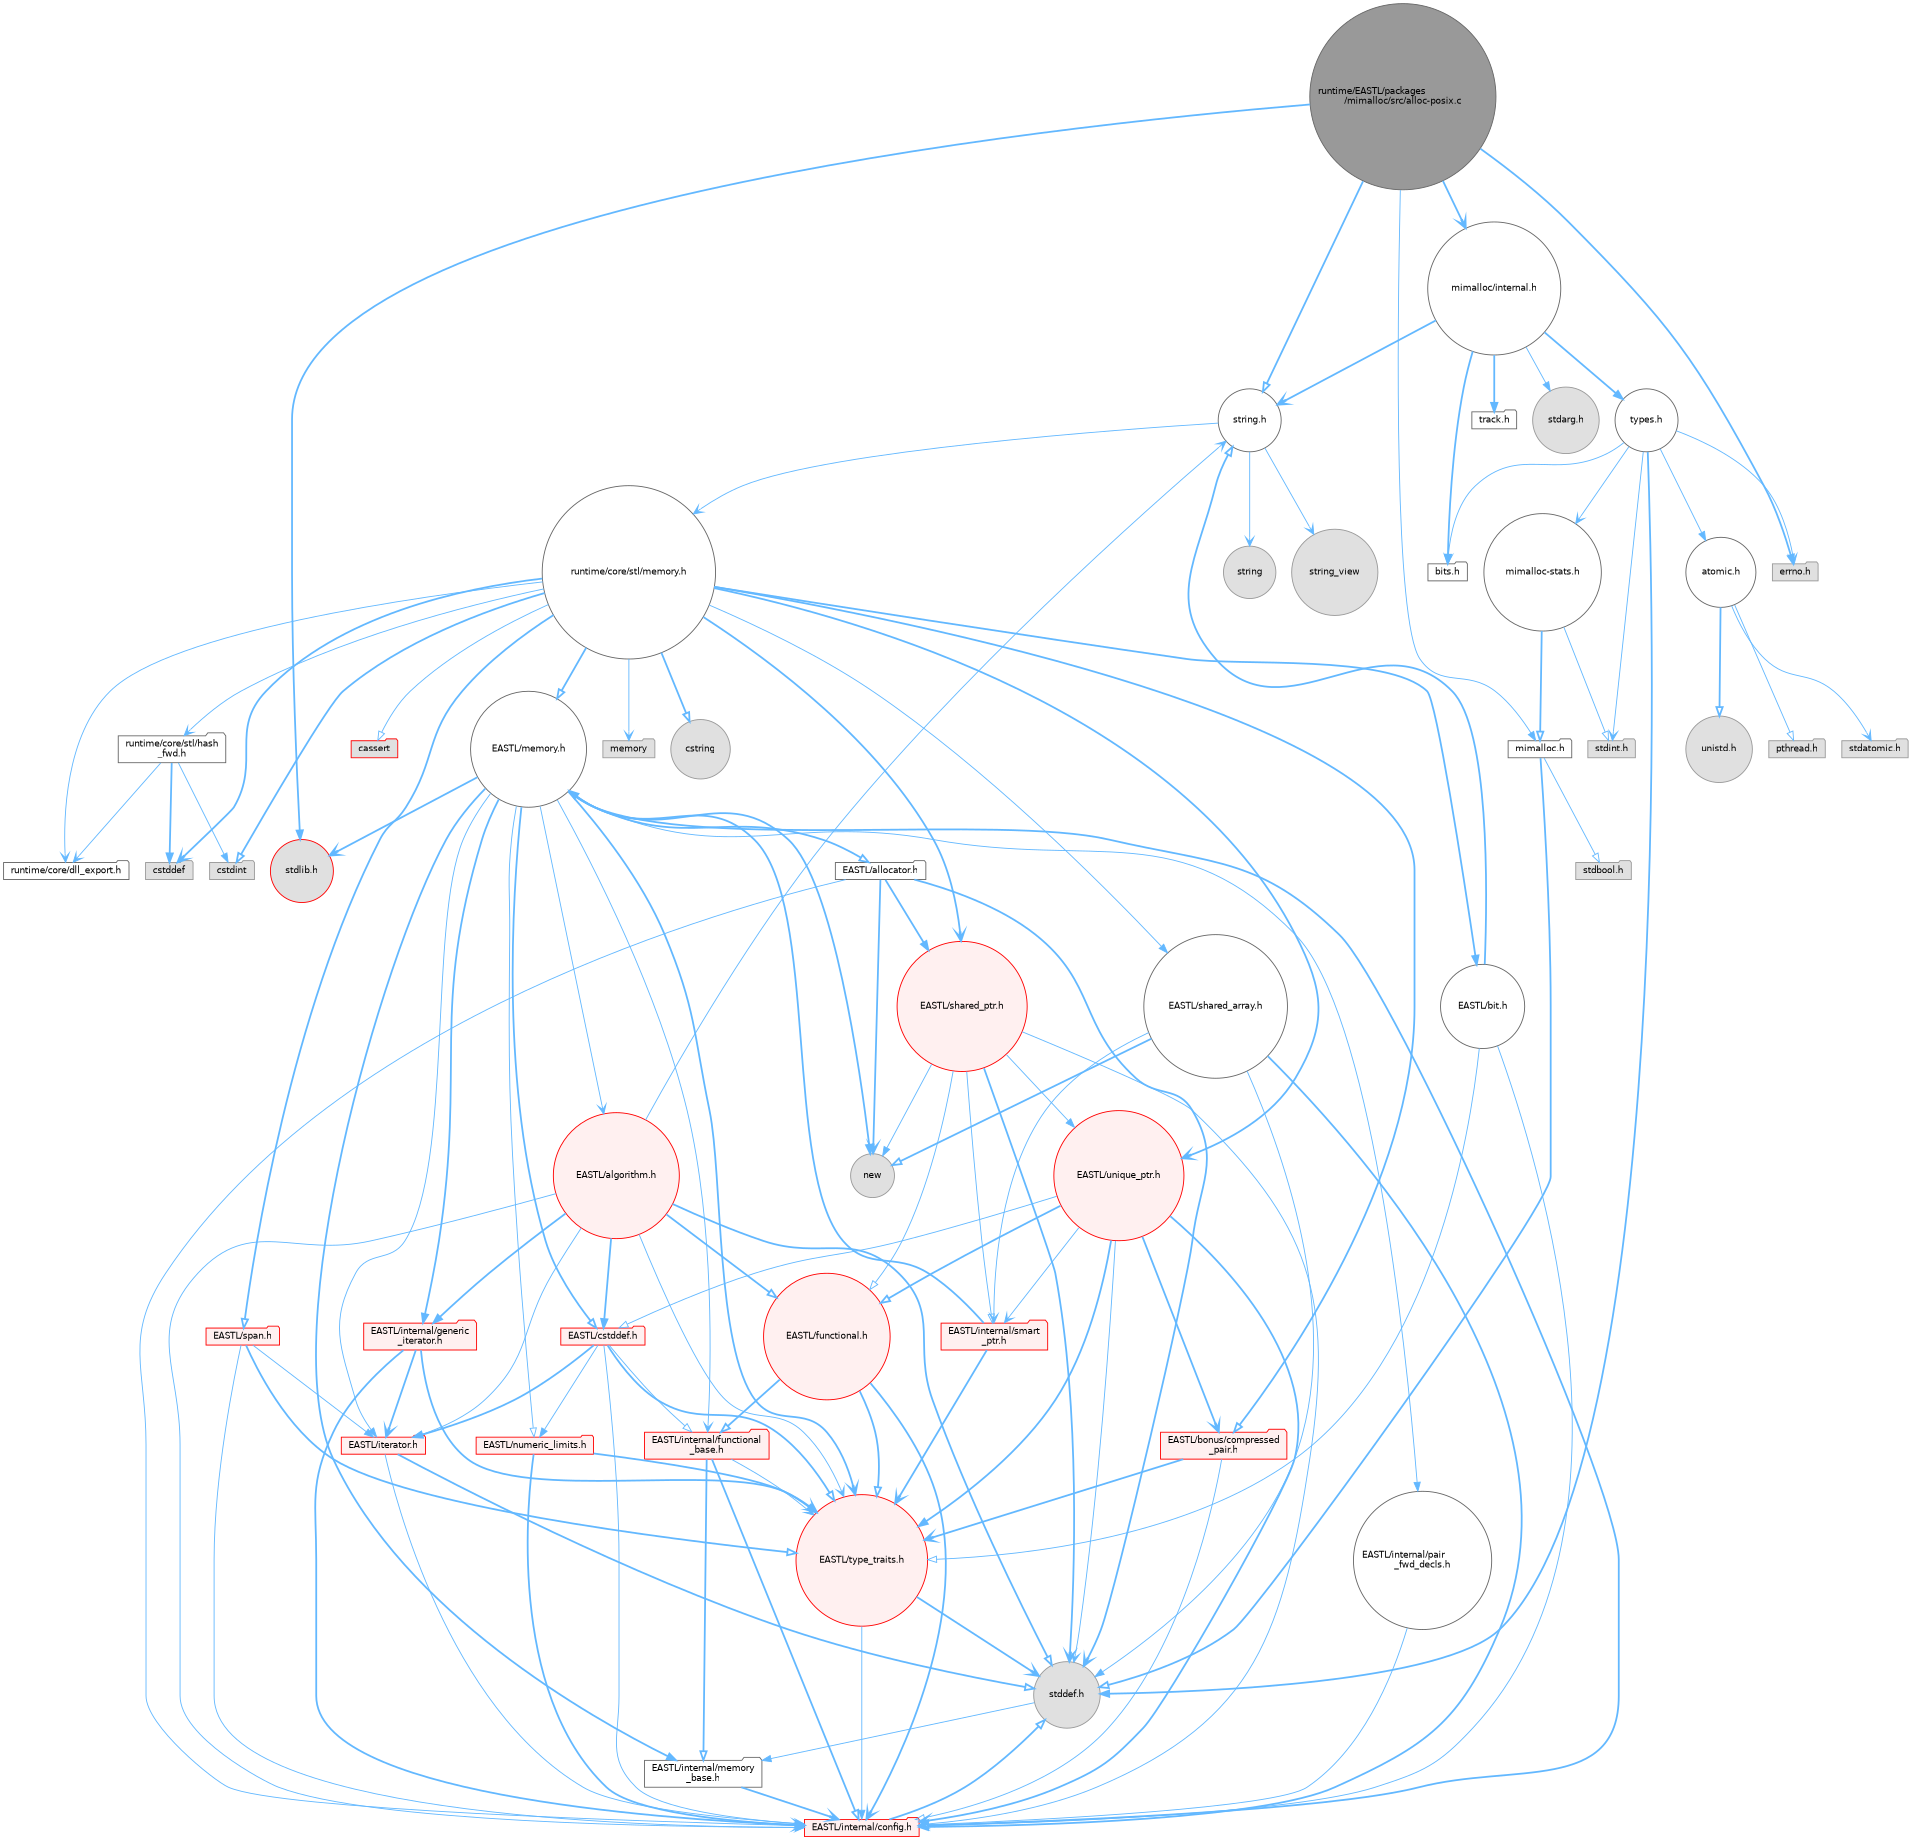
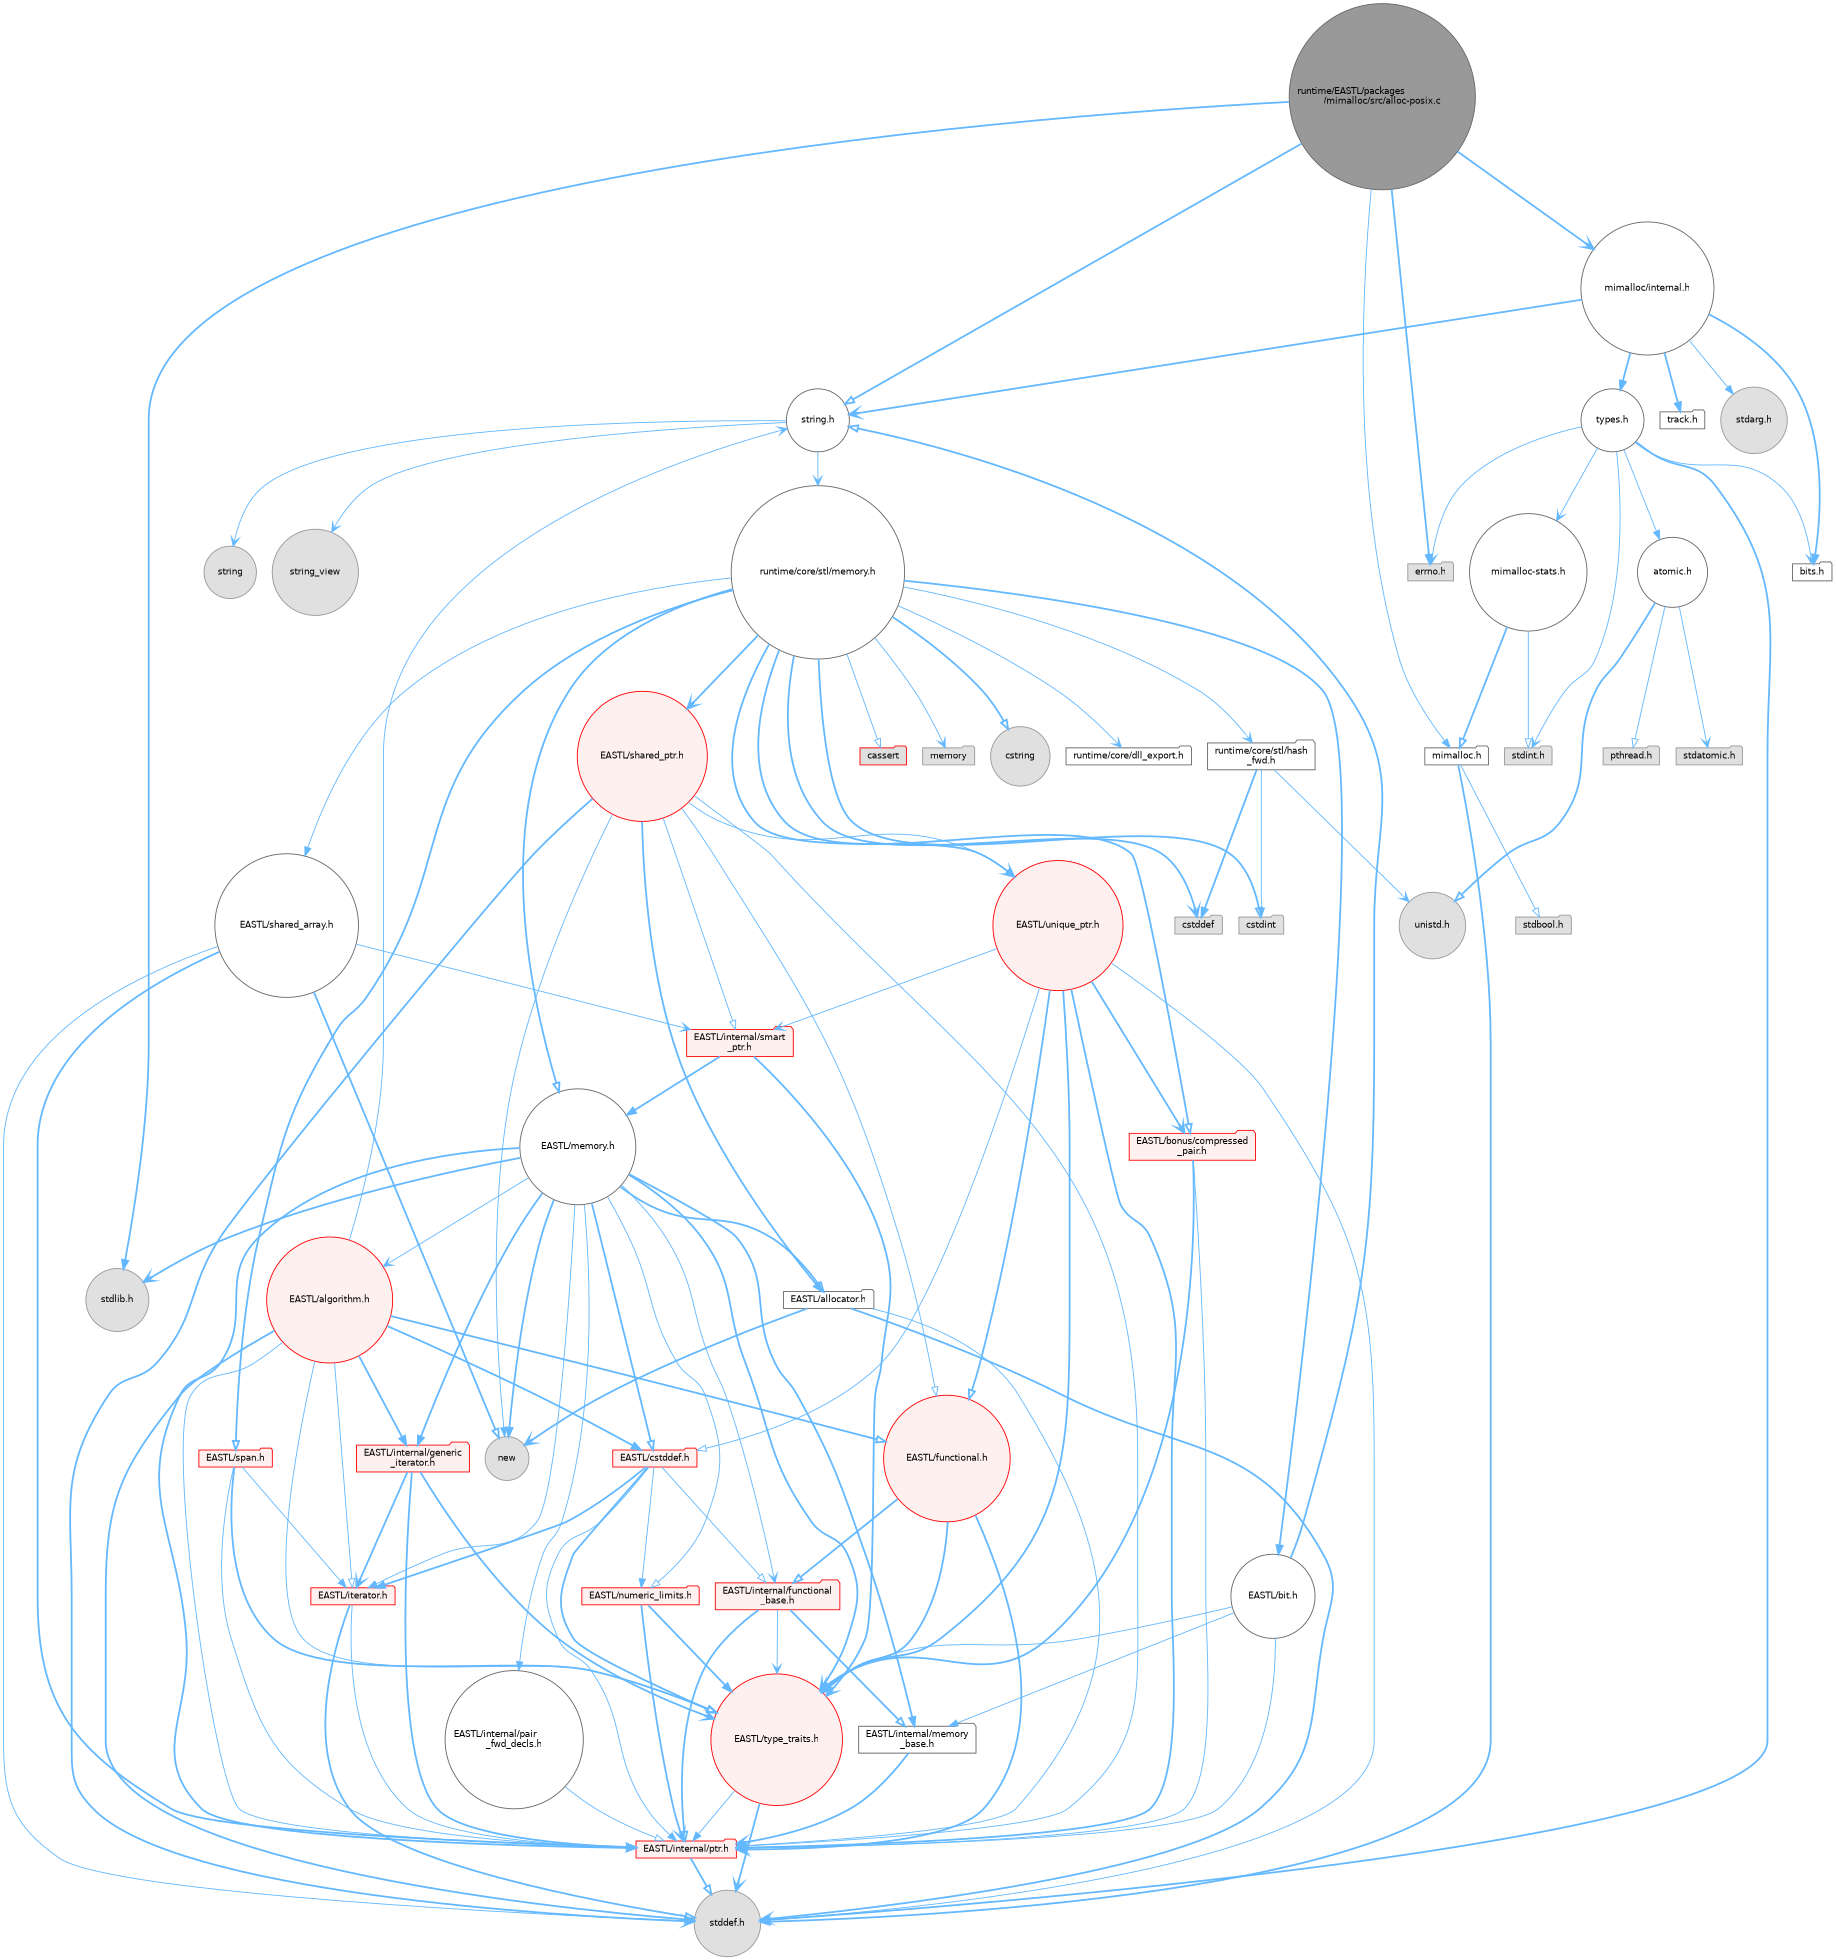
edge "runtime/core/stl/hash _fwd.h" -> "runtime/core/dll_export.h": now "runtime/core/stl/hash _fwd.h" -> "unistd.h"
node "stdlib.h": color red -> grey60
edge "EASTL/allocator.h" -> "EASTL/shared_ptr.h": reversed
edge "EASTL/algorithm.h" -> "EASTL/type_traits.h": arrowhead vee -> onormal
edge "stddef.h" -> "EASTL/internal/memory _base.h": now "EASTL/bit.h" -> "EASTL/internal/memory _base.h"
node "EASTL/internal/config.h": label "EASTL/internal/config.h" -> "EASTL/internal/ptr.h"
